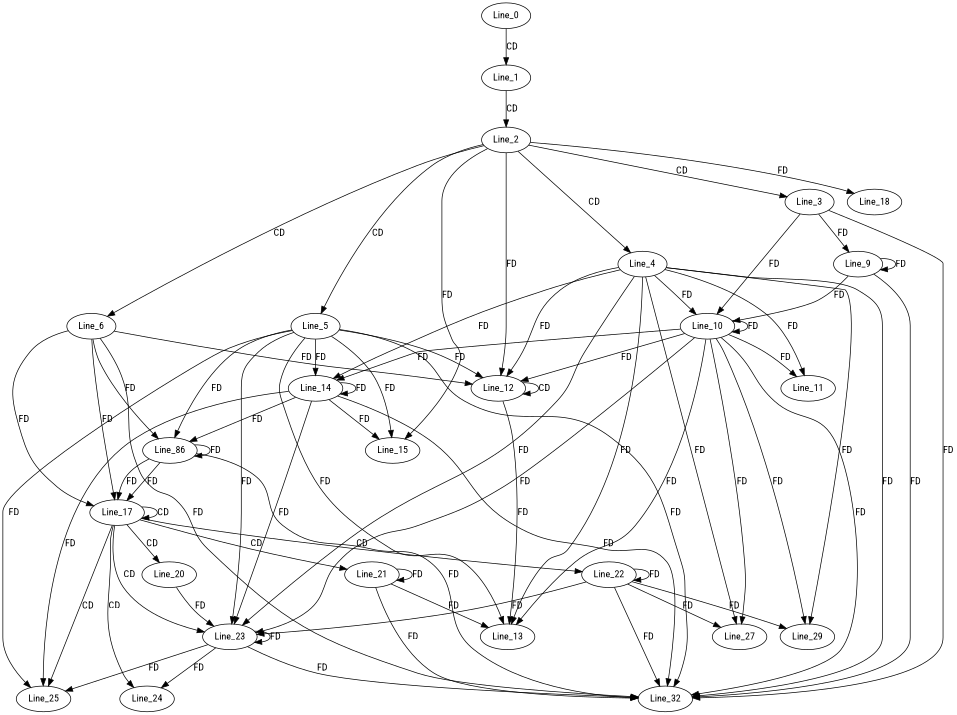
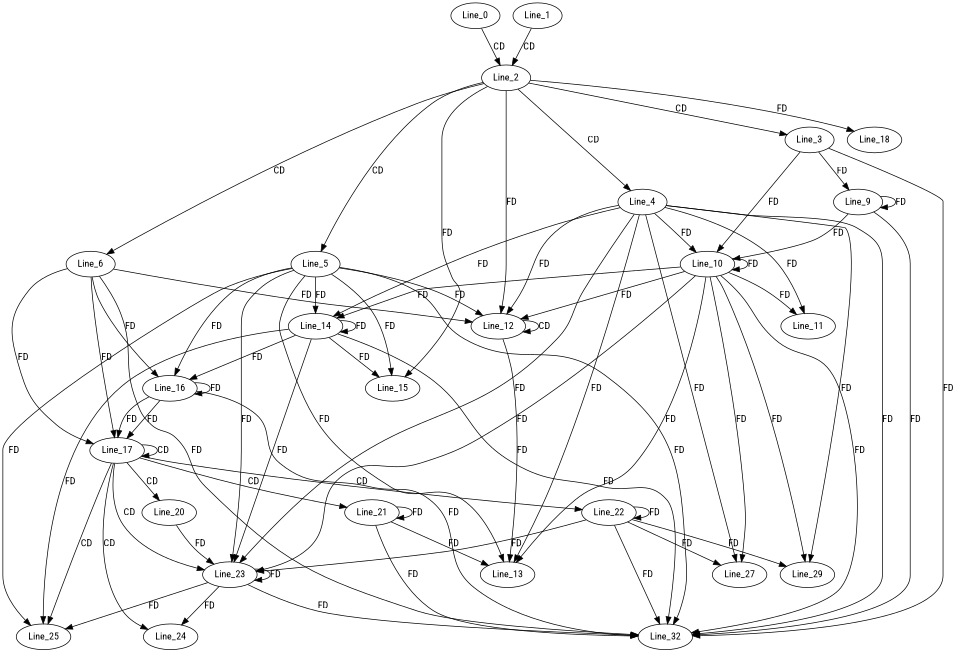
edge "Line_0" -> "Line_1": now "Line_0" -> "Line_2"
node "Line_86": label "Line_86" -> "Line_16"
